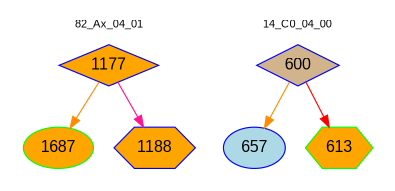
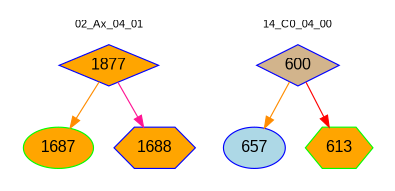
cluster "82_Ax_04_01": label "82_Ax_04_01" -> "02_Ax_04_01"
node "1177": label "1177" -> "1877"
node "1188": label "1188" -> "1688"
